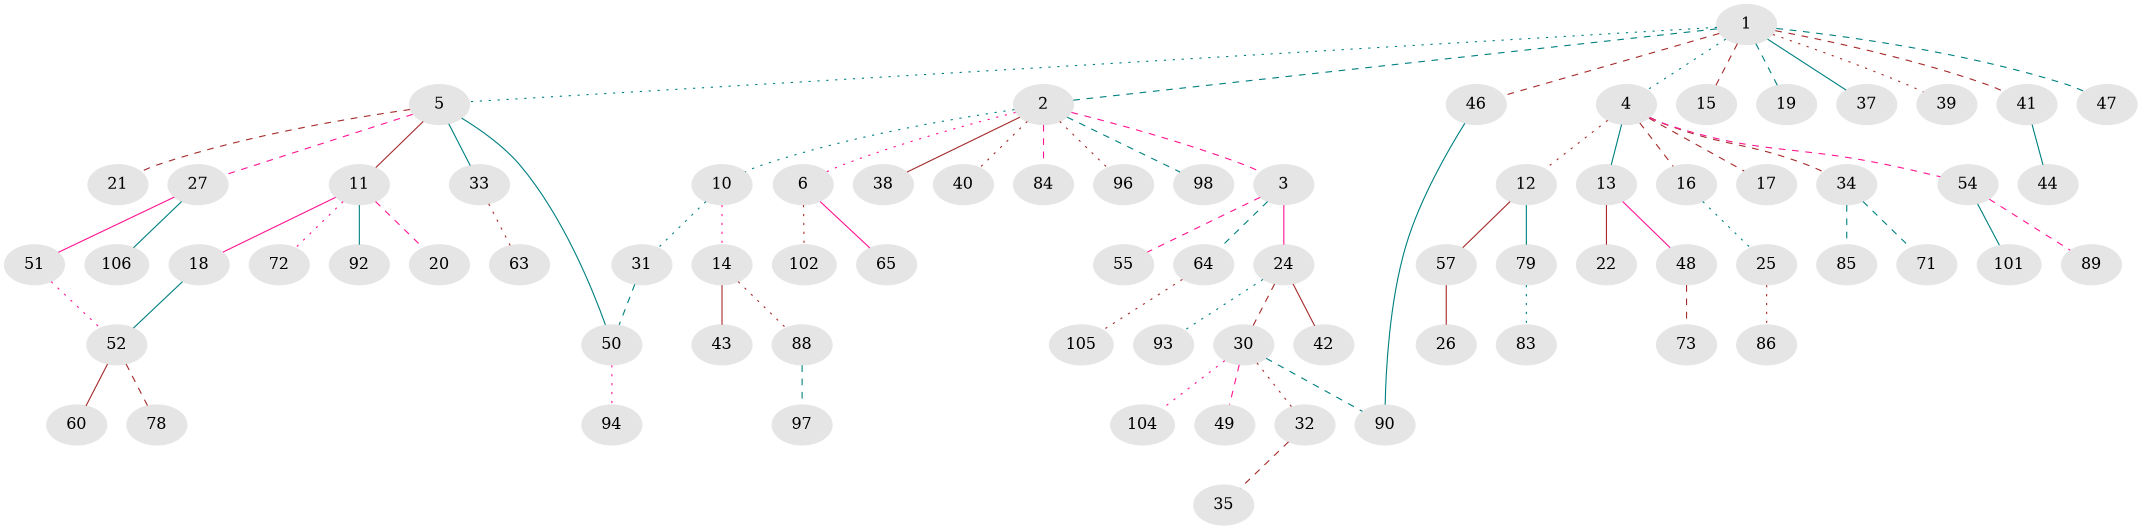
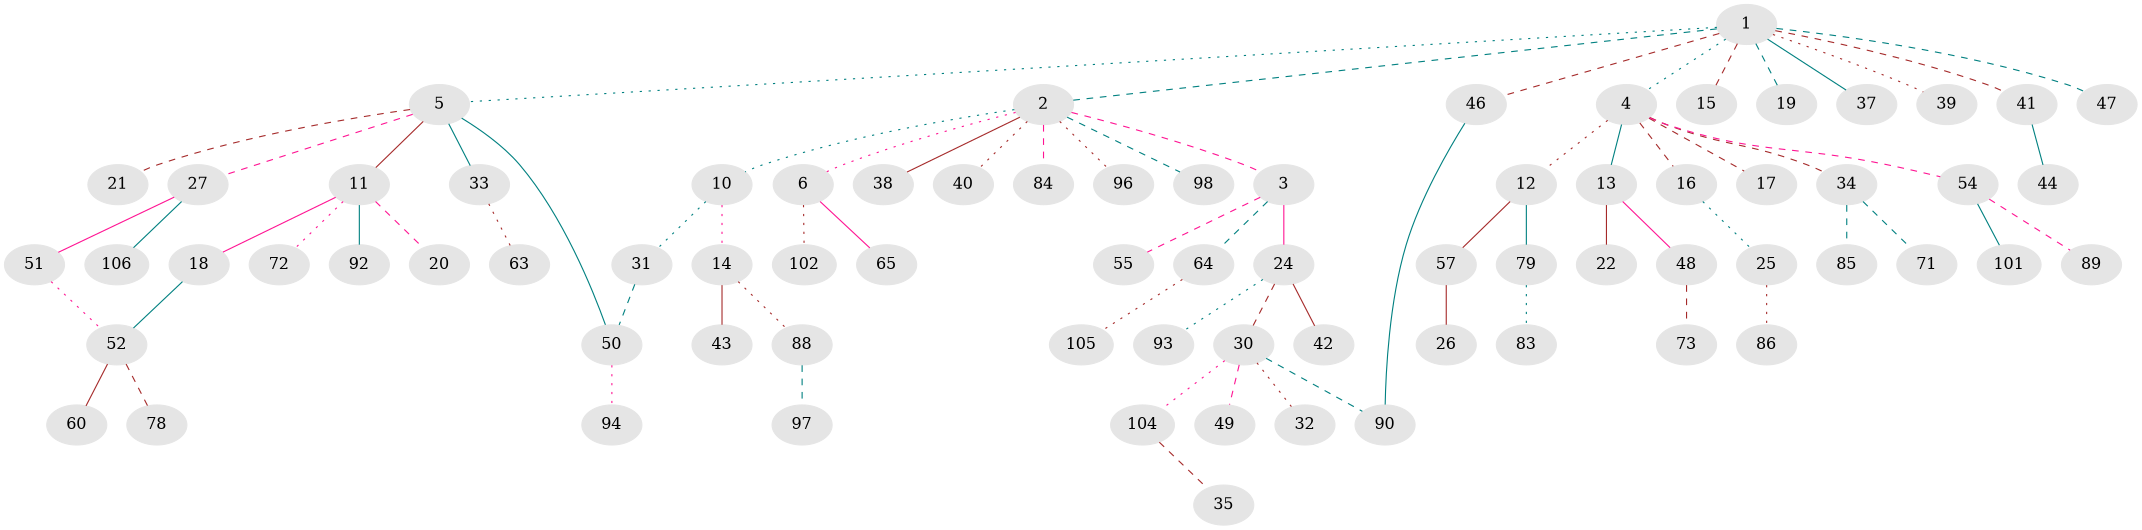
edge "32" -- "35": now "104" -- "35"
